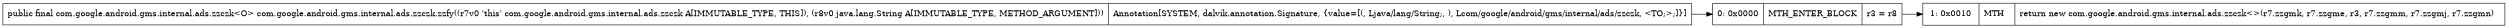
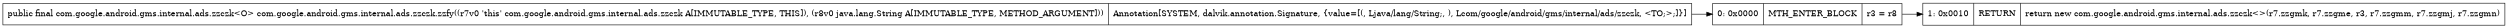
node "1: 0x0010": text "MTH" -> "RETURN"
